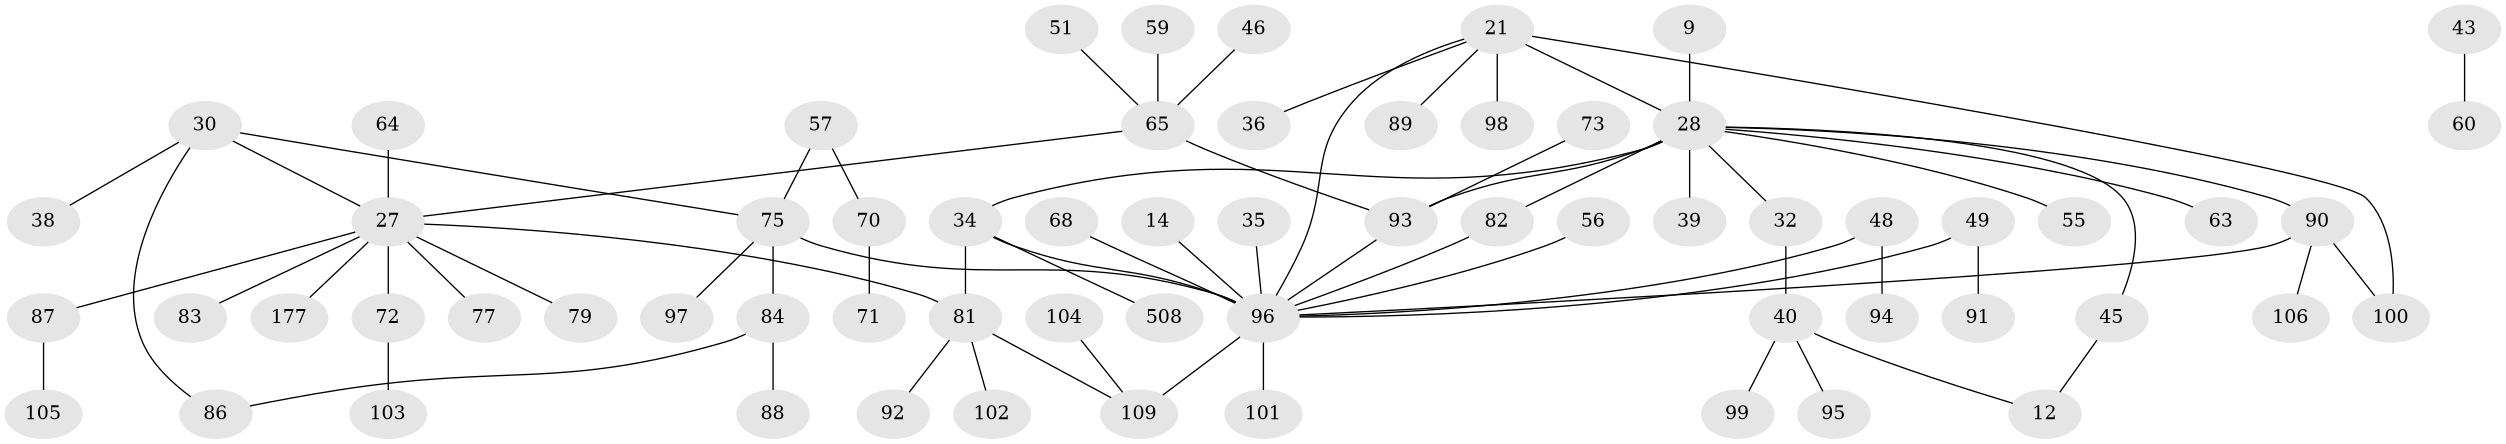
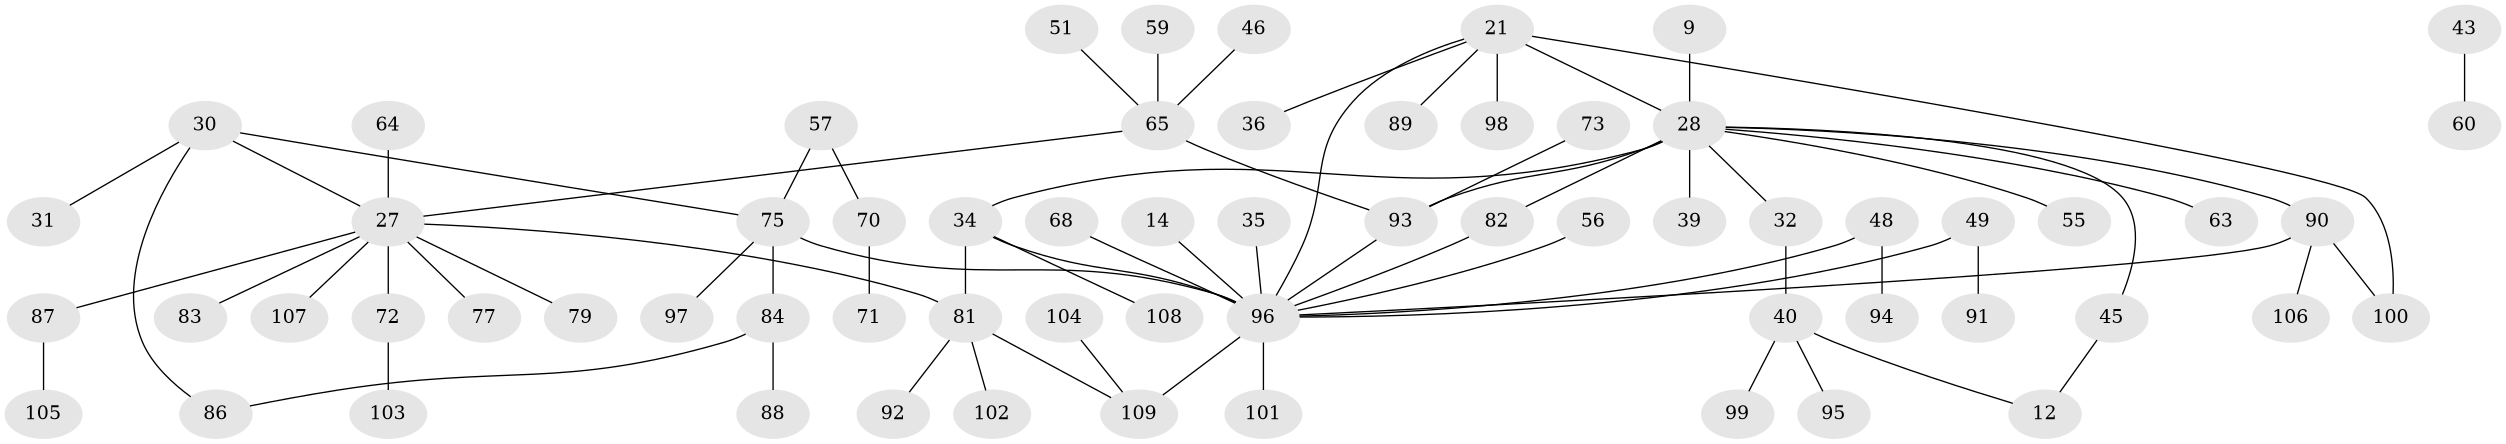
node "38": label "38" -> "31"
node "177": label "177" -> "107"
node "508": label "508" -> "108"
